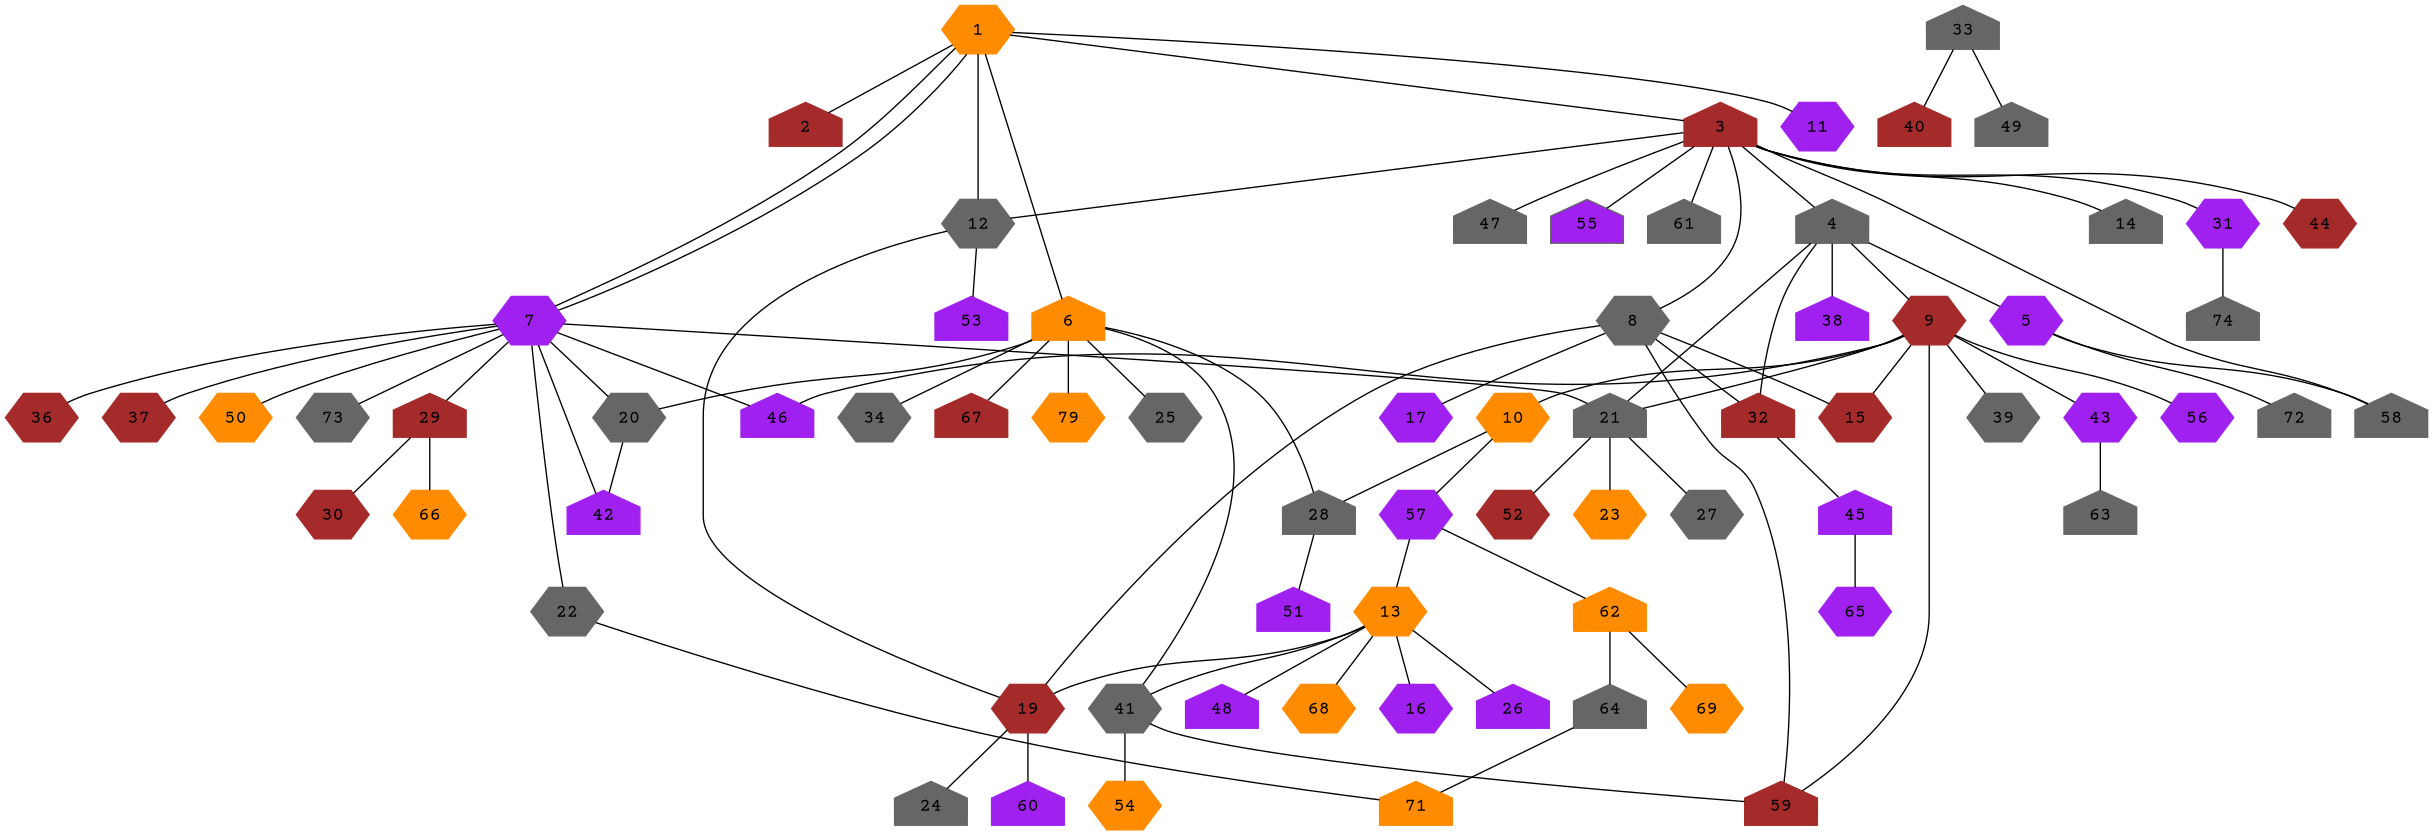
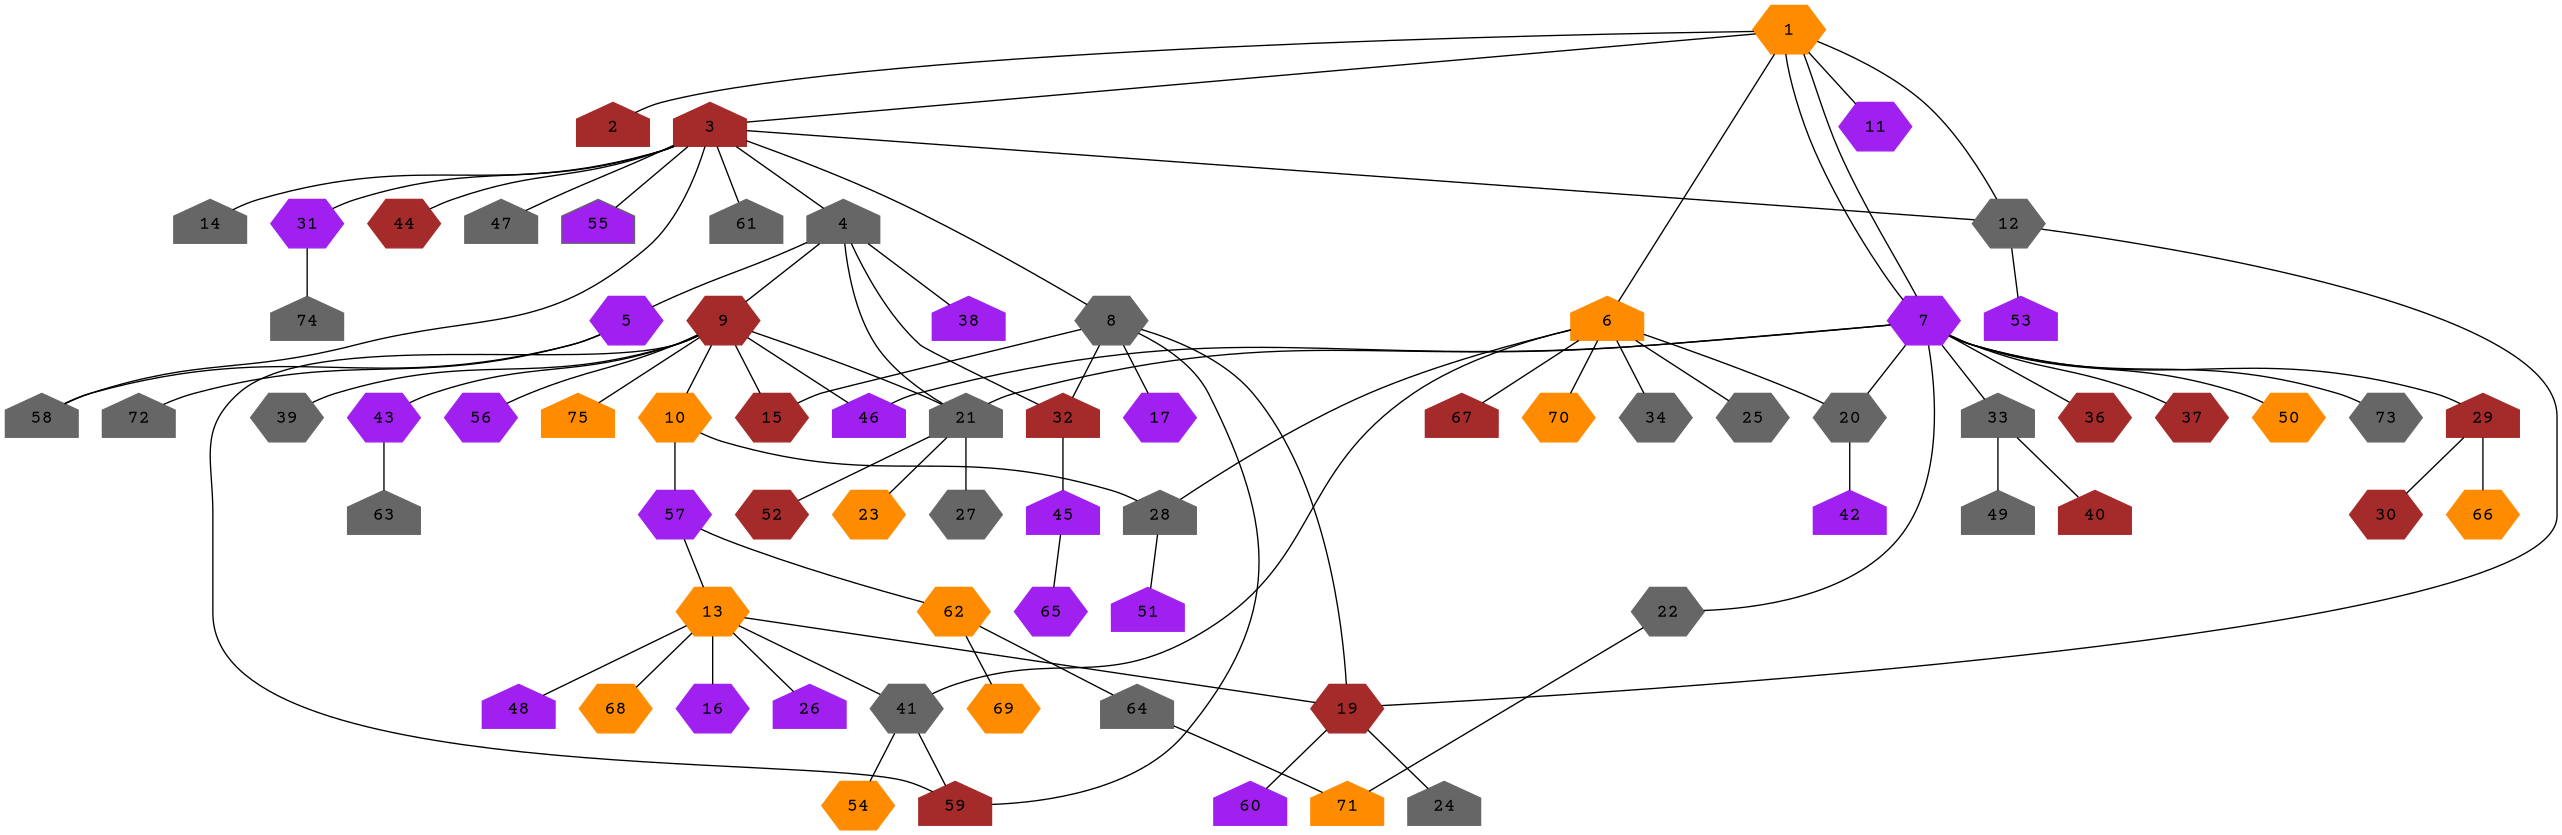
node "75": added
node "79": label "79" -> "70"
edge "7" -- "42": now "7" -- "33"
node "62": shape house -> hexagon
